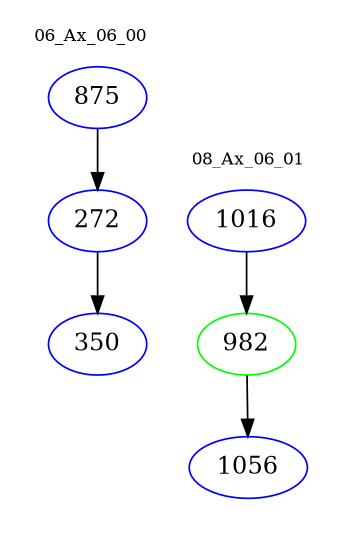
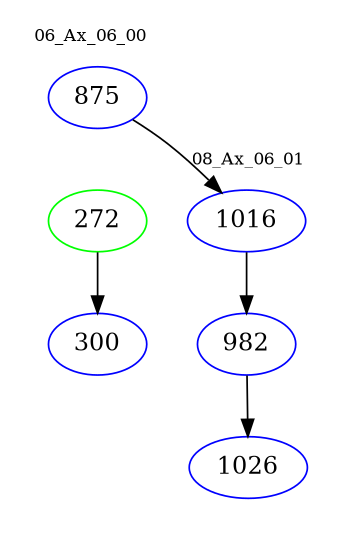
edge "875" -> "272": now "875" -> "1016"
node "272": color blue -> green
node "350": label "350" -> "300"
node "982": color green -> blue
node "1056": label "1056" -> "1026"
